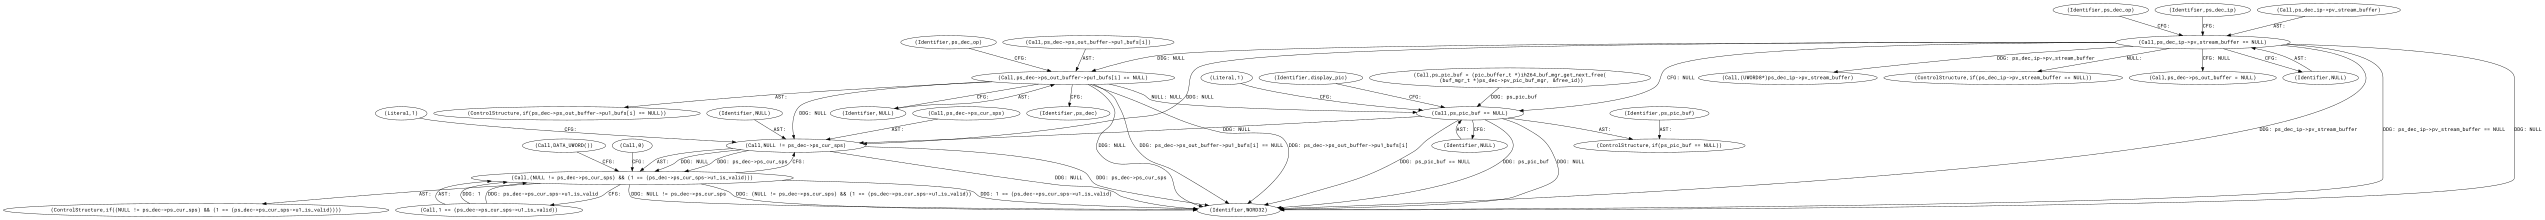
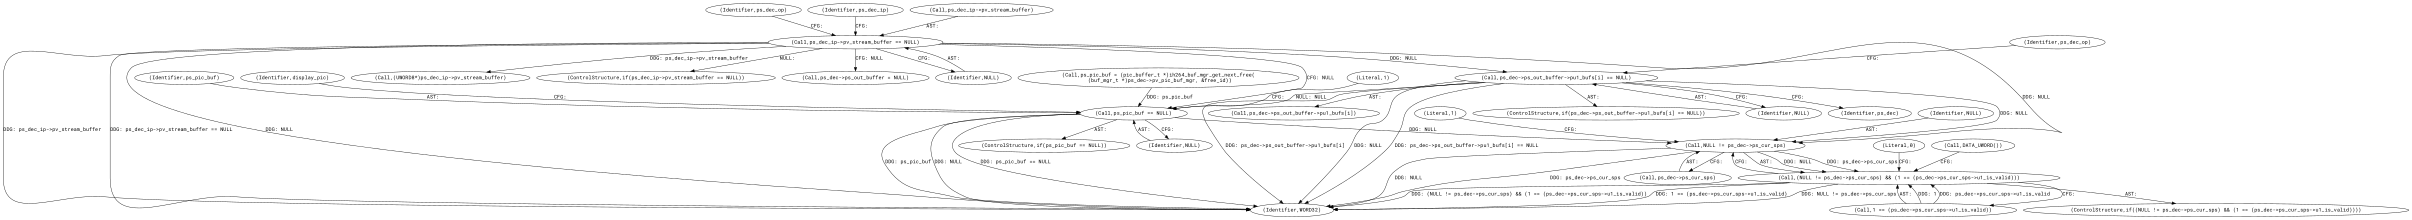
edge "(Call,ps_dec->ps_out_buffer->pu1_bufs[i])" -> "(Call,ps_dec->ps_out_buffer->pu1_bufs[i] == NULL)": reversed
edge "(Identifier,ps_pic_buf)" -> "(ControlStructure,if(ps_pic_buf == NULL))": now "(Identifier,ps_pic_buf)" -> "(Call,ps_pic_buf == NULL)"
node "(Call,0)": label "(Call,0)" -> "(Literal,0)"
edge "(Call,NULL != ps_dec->ps_cur_sps)" -> "(Call,ps_dec->ps_cur_sps)": added, label "CFG:"
